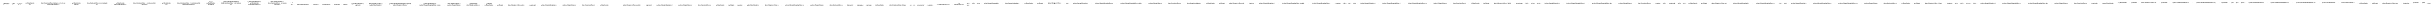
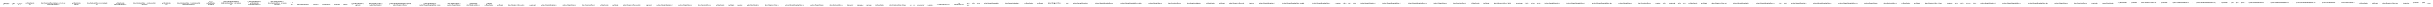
node "$r20 = new java.lang.StringBuilder": added
